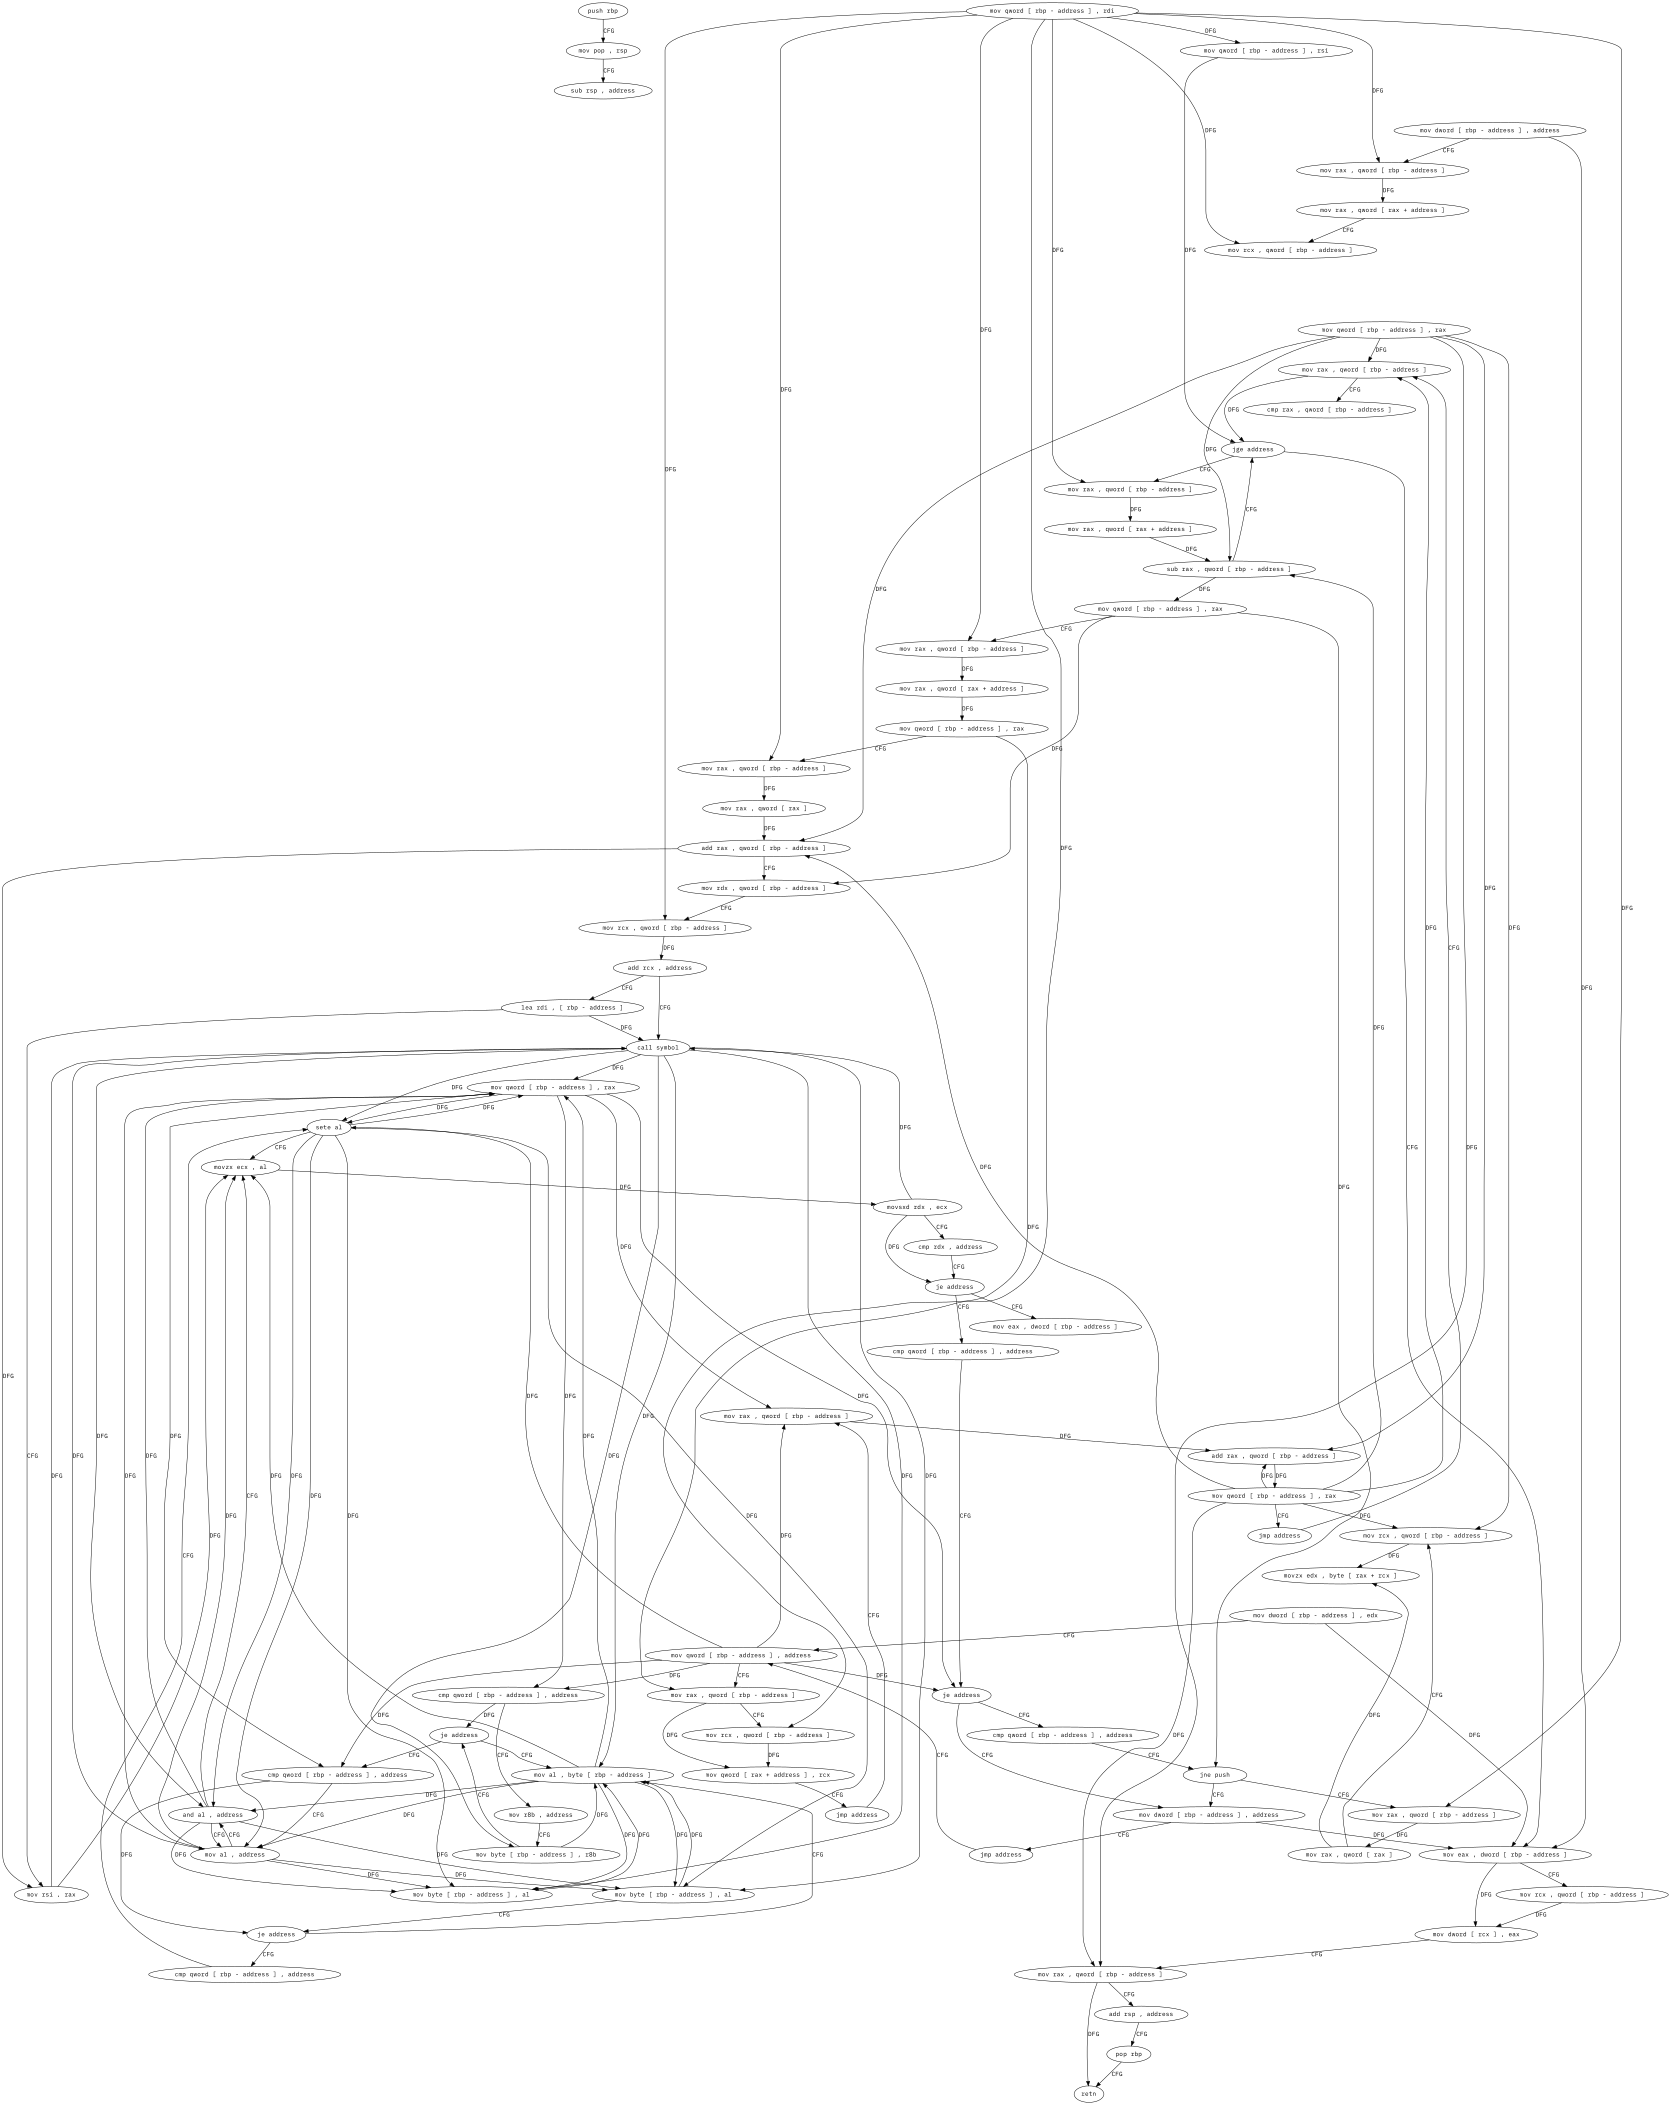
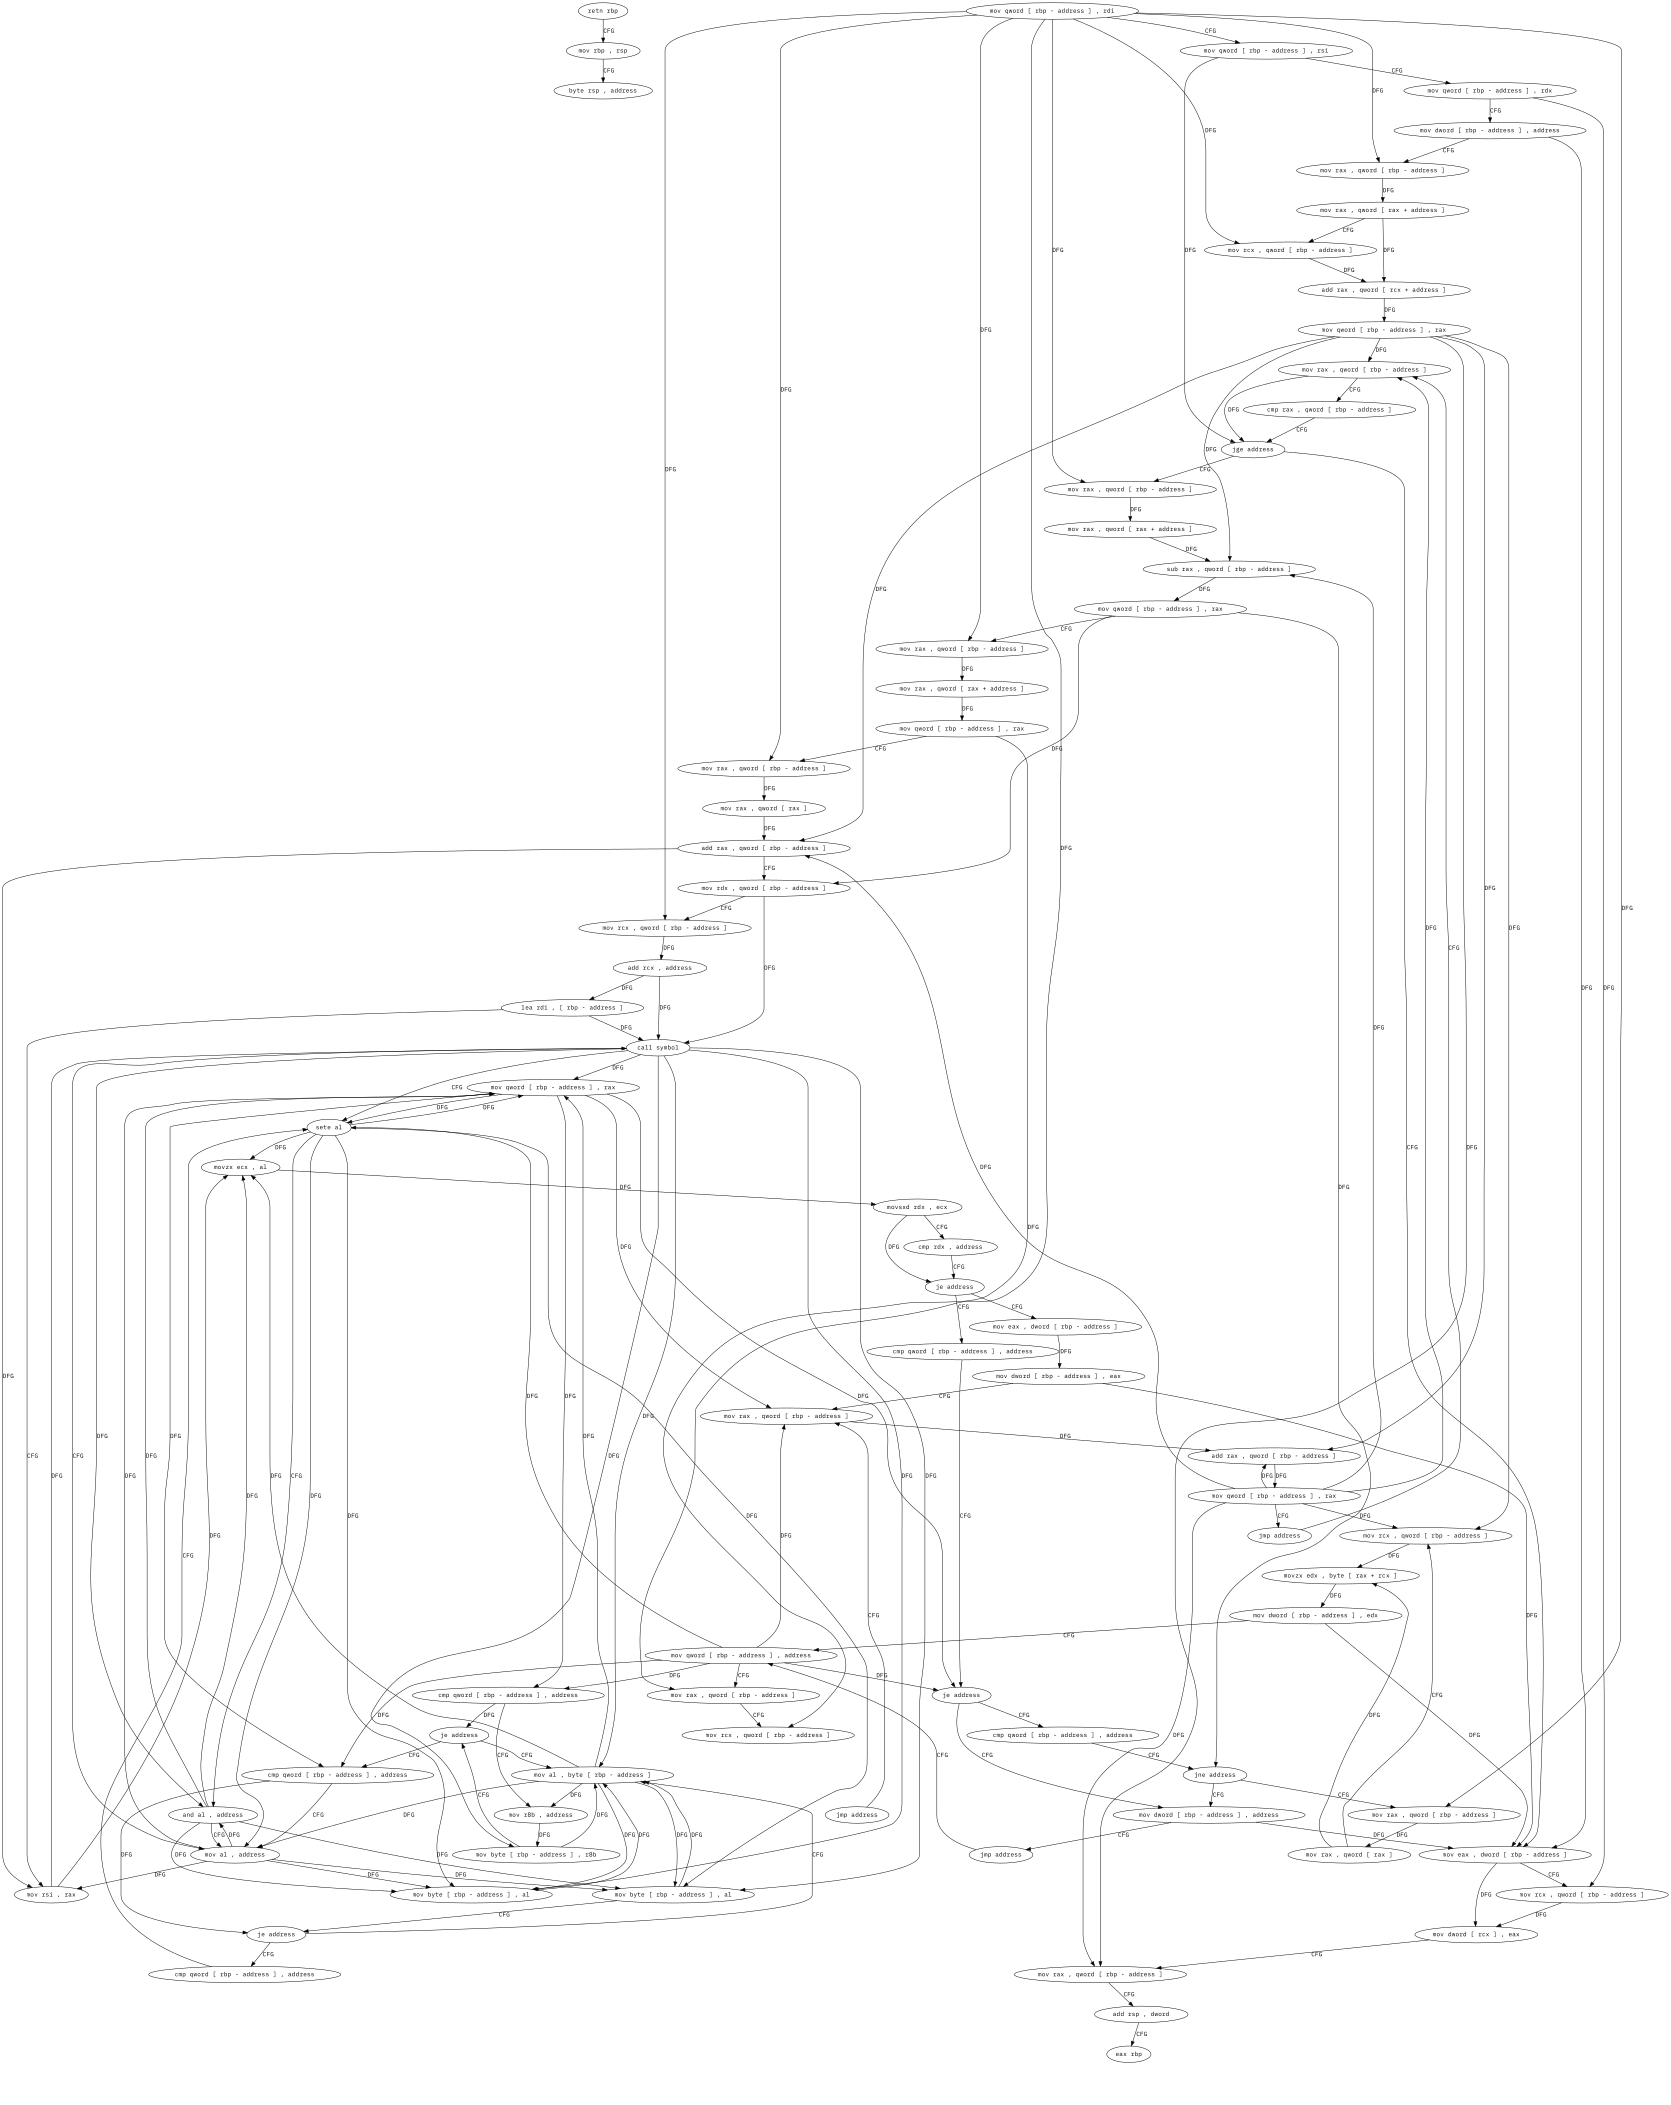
node "push rbp": label "push rbp" -> "retn rbp"
edge "mov qword [ rbp - address ] , rdi" -> "mov qword [ rbp - address ] , rsi": label "DFG" -> "CFG"
node "mov pop , rsp": label "mov pop , rsp" -> "mov rbp , rsp"
node "sub rsp , address": label "sub rsp , address" -> "byte rsp , address"
node "mov qword [ rbp - address ] , rdx": added
node "add rax , qword [ rcx + address ]": added
edge "sub rax , qword [ rbp - address ]" -> "jge address": now "cmp rax , qword [ rbp - address ]" -> "jge address"
edge "add rcx , address" -> "lea rdi , [ rbp - address ]": label "CFG" -> "DFG"
edge "add rcx , address" -> "call symbol": label "CFG" -> "DFG"
edge "movsxd rdx , ecx" -> "call symbol": now "mov rdx , qword [ rbp - address ]" -> "call symbol"
edge "call symbol" -> "sete al": label "DFG" -> "CFG"
edge "sete al" -> "movzx ecx , al": label "CFG" -> "DFG"
node "mov dword [ rbp - address ] , eax": added
edge "call symbol" -> "mov al , address": label "DFG" -> "CFG"
edge "sete al" -> "and al , address": label "DFG" -> "CFG"
edge "and al , address" -> "movzx ecx , al": label "CFG" -> "DFG"
edge "mov al , address" -> "movzx ecx , al": now "mov al , address" -> "mov rsi , rax"
edge "movzx edx , byte [ rax + rcx ]" -> "mov dword [ rbp - address ] , edx": added, label "DFG"
node "mov qword [ rax + address ] , rcx": removed
node "jne push": label "jne push" -> "jne address"
edge "mov al , byte [ rbp - address ]" -> "and al , address": now "mov al , byte [ rbp - address ]" -> "mov r8b , address"
edge "mov al , address" -> "and al , address": label "CFG" -> "DFG"
edge "mov r8b , address" -> "mov byte [ rbp - address ] , r8b": label "CFG" -> "DFG"
node "add rsp , address": label "add rsp , address" -> "add rsp , dword"
node "pop rbp": label "pop rbp" -> "eax rbp"
node "retn": removed
